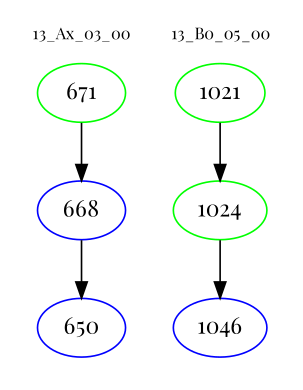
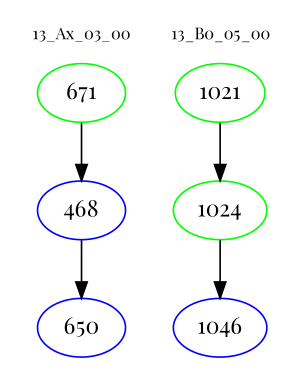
node "668": label "668" -> "468"
